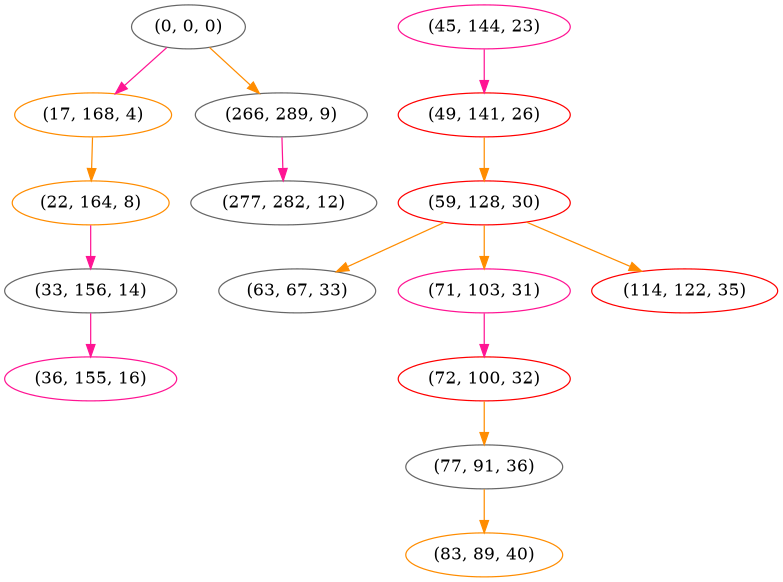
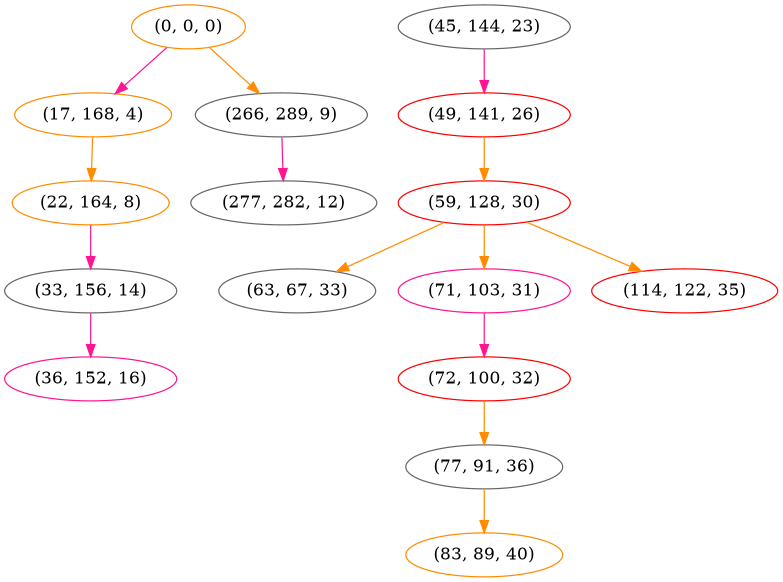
node "(0, 0, 0)": color gray40 -> darkorange
node "(45, 144, 23)": color deeppink -> gray40
node "(36, 155, 16)": label "(36, 155, 16)" -> "(36, 152, 16)"
